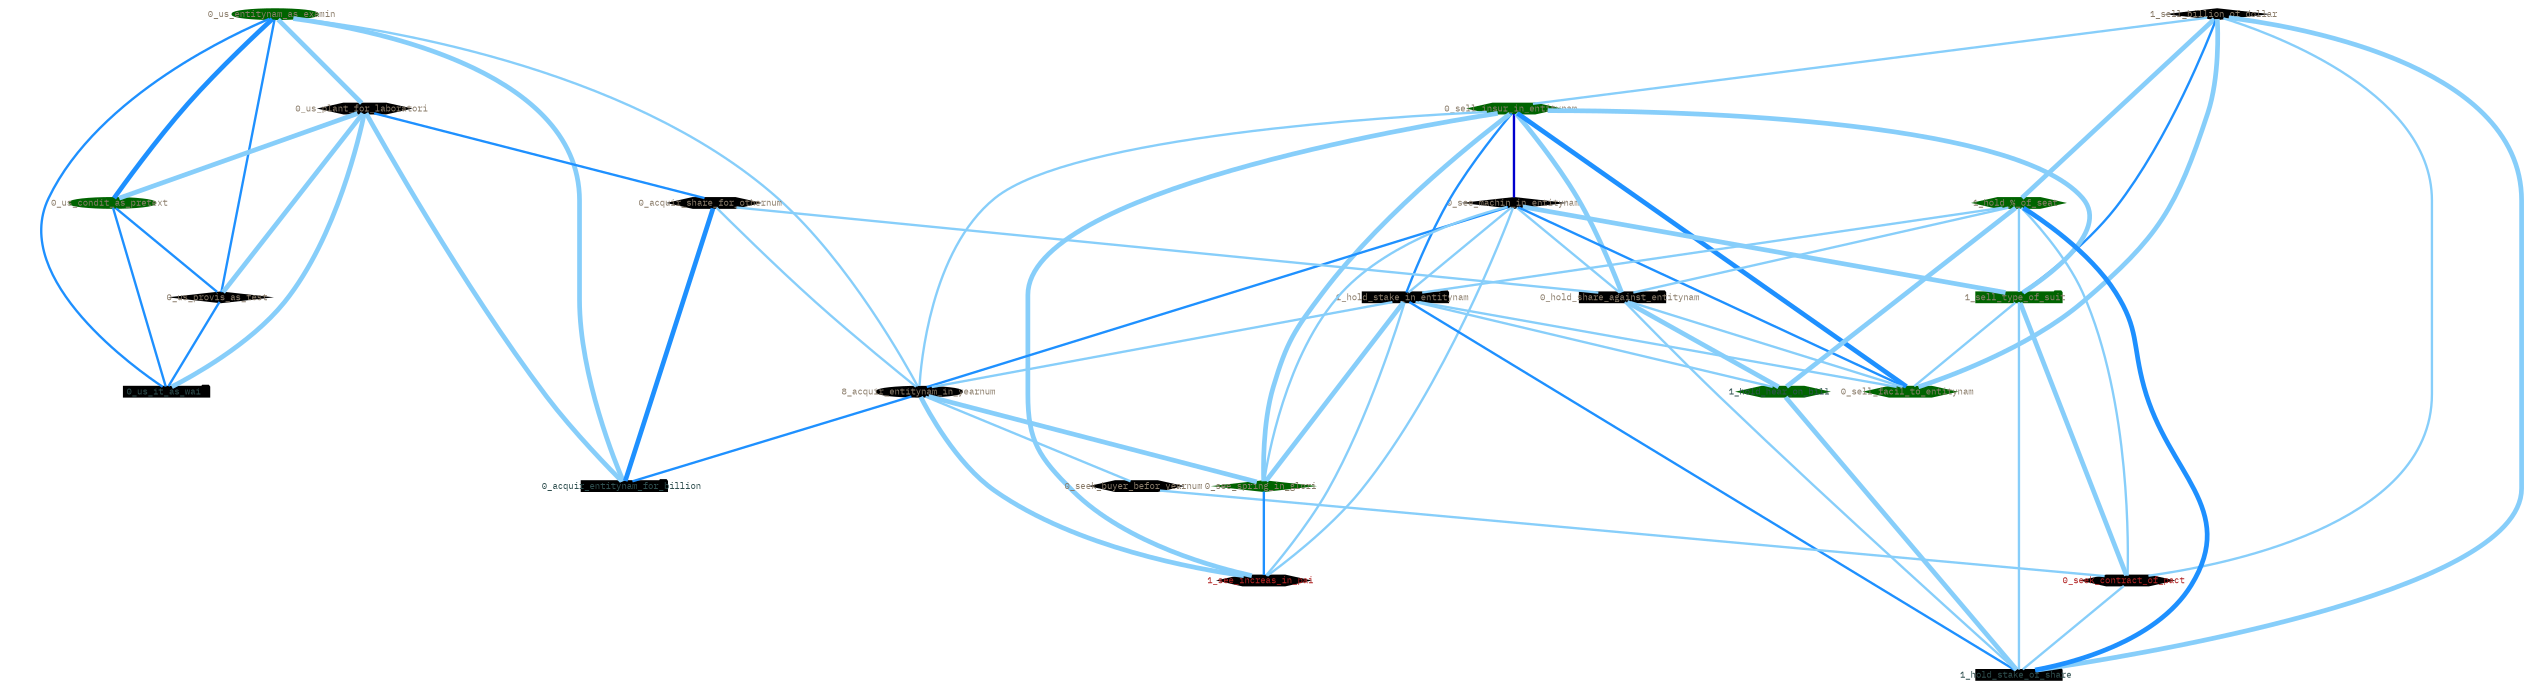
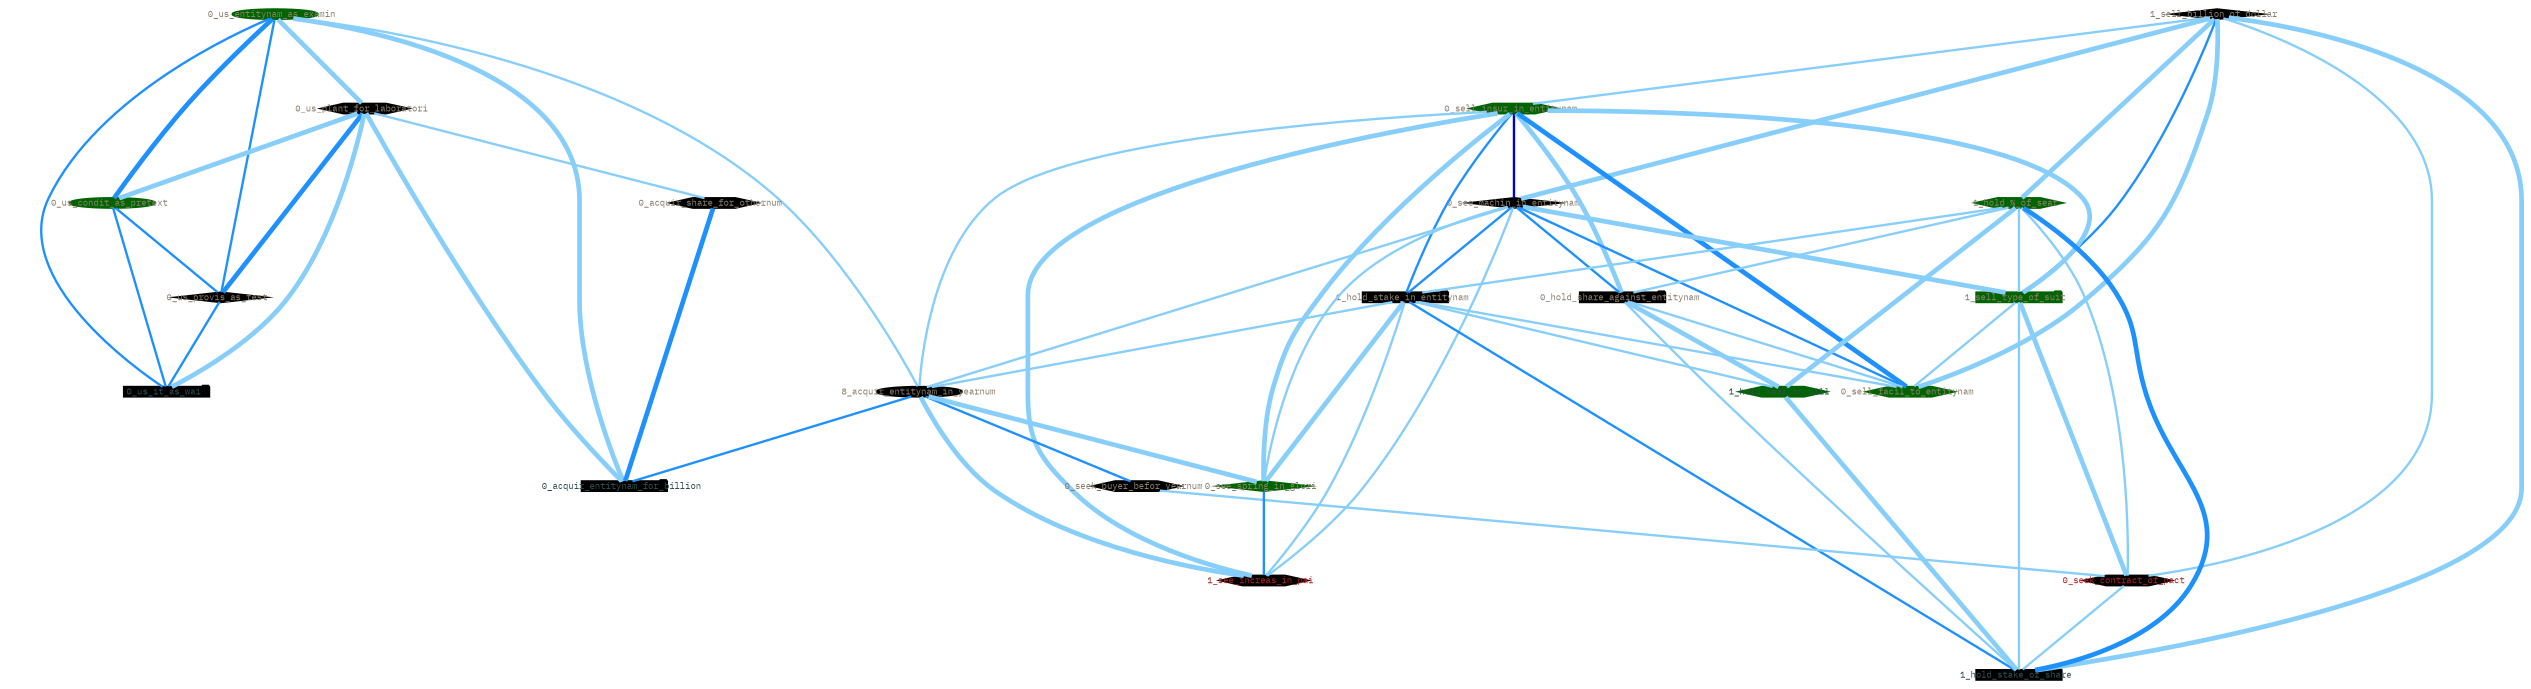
edge "1_sell_billion_of_dollar" -- "0_see_machin_in_entitynam": added
edge "0_us_plant_for_laboratori" -- "0_acquir_share_for_othernum": color #1e90ff -> #87cefa
edge "0_us_plant_for_laboratori" -- "0_us_provis_as_test": color #87cefa -> #1e90ff
edge "0_acquir_share_for_othernum" -- "0_hold_share_against_entitynam": removed
edge "0_see_machin_in_entitynam" -- "1_hold_stake_in_entitynam": color #87cefa -> #1e90ff
edge "0_see_machin_in_entitynam" -- "0_hold_share_against_entitynam": color #87cefa -> #1e90ff
edge "0_see_machin_in_entitynam" -- "8_acquir_entitynam_in_yearnum": color #1e90ff -> #87cefa
edge "0_acquir_share_for_othernum" -- "8_acquir_entitynam_in_yearnum": removed
edge "8_acquir_entitynam_in_yearnum" -- "0_seek_buyer_befor_yearnum": color #87cefa -> #1e90ff
